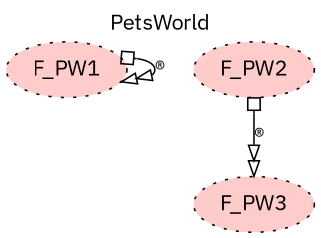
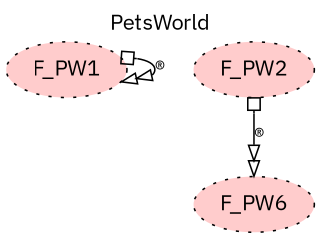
node "F_PW3": label "F_PW3" -> "F_PW6"
